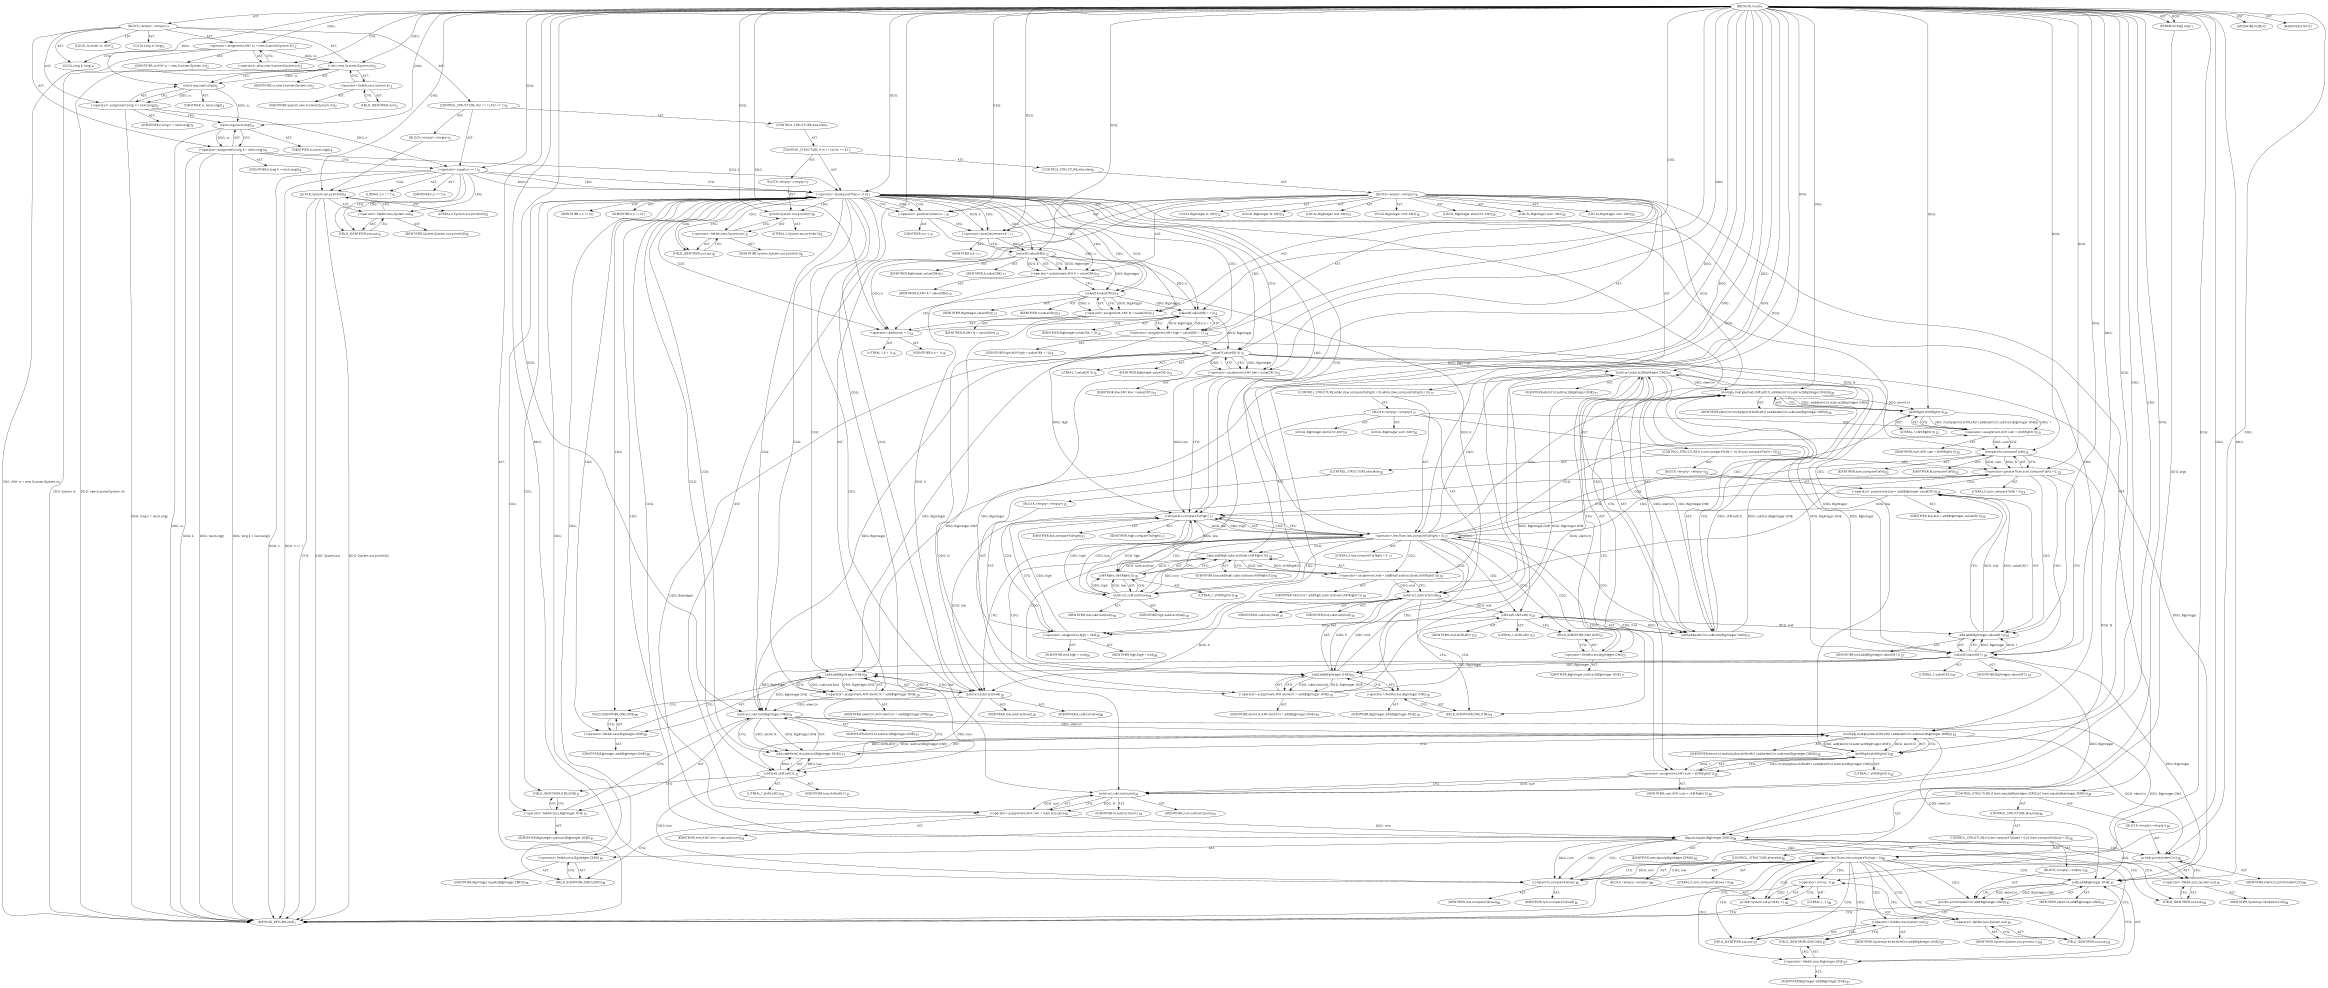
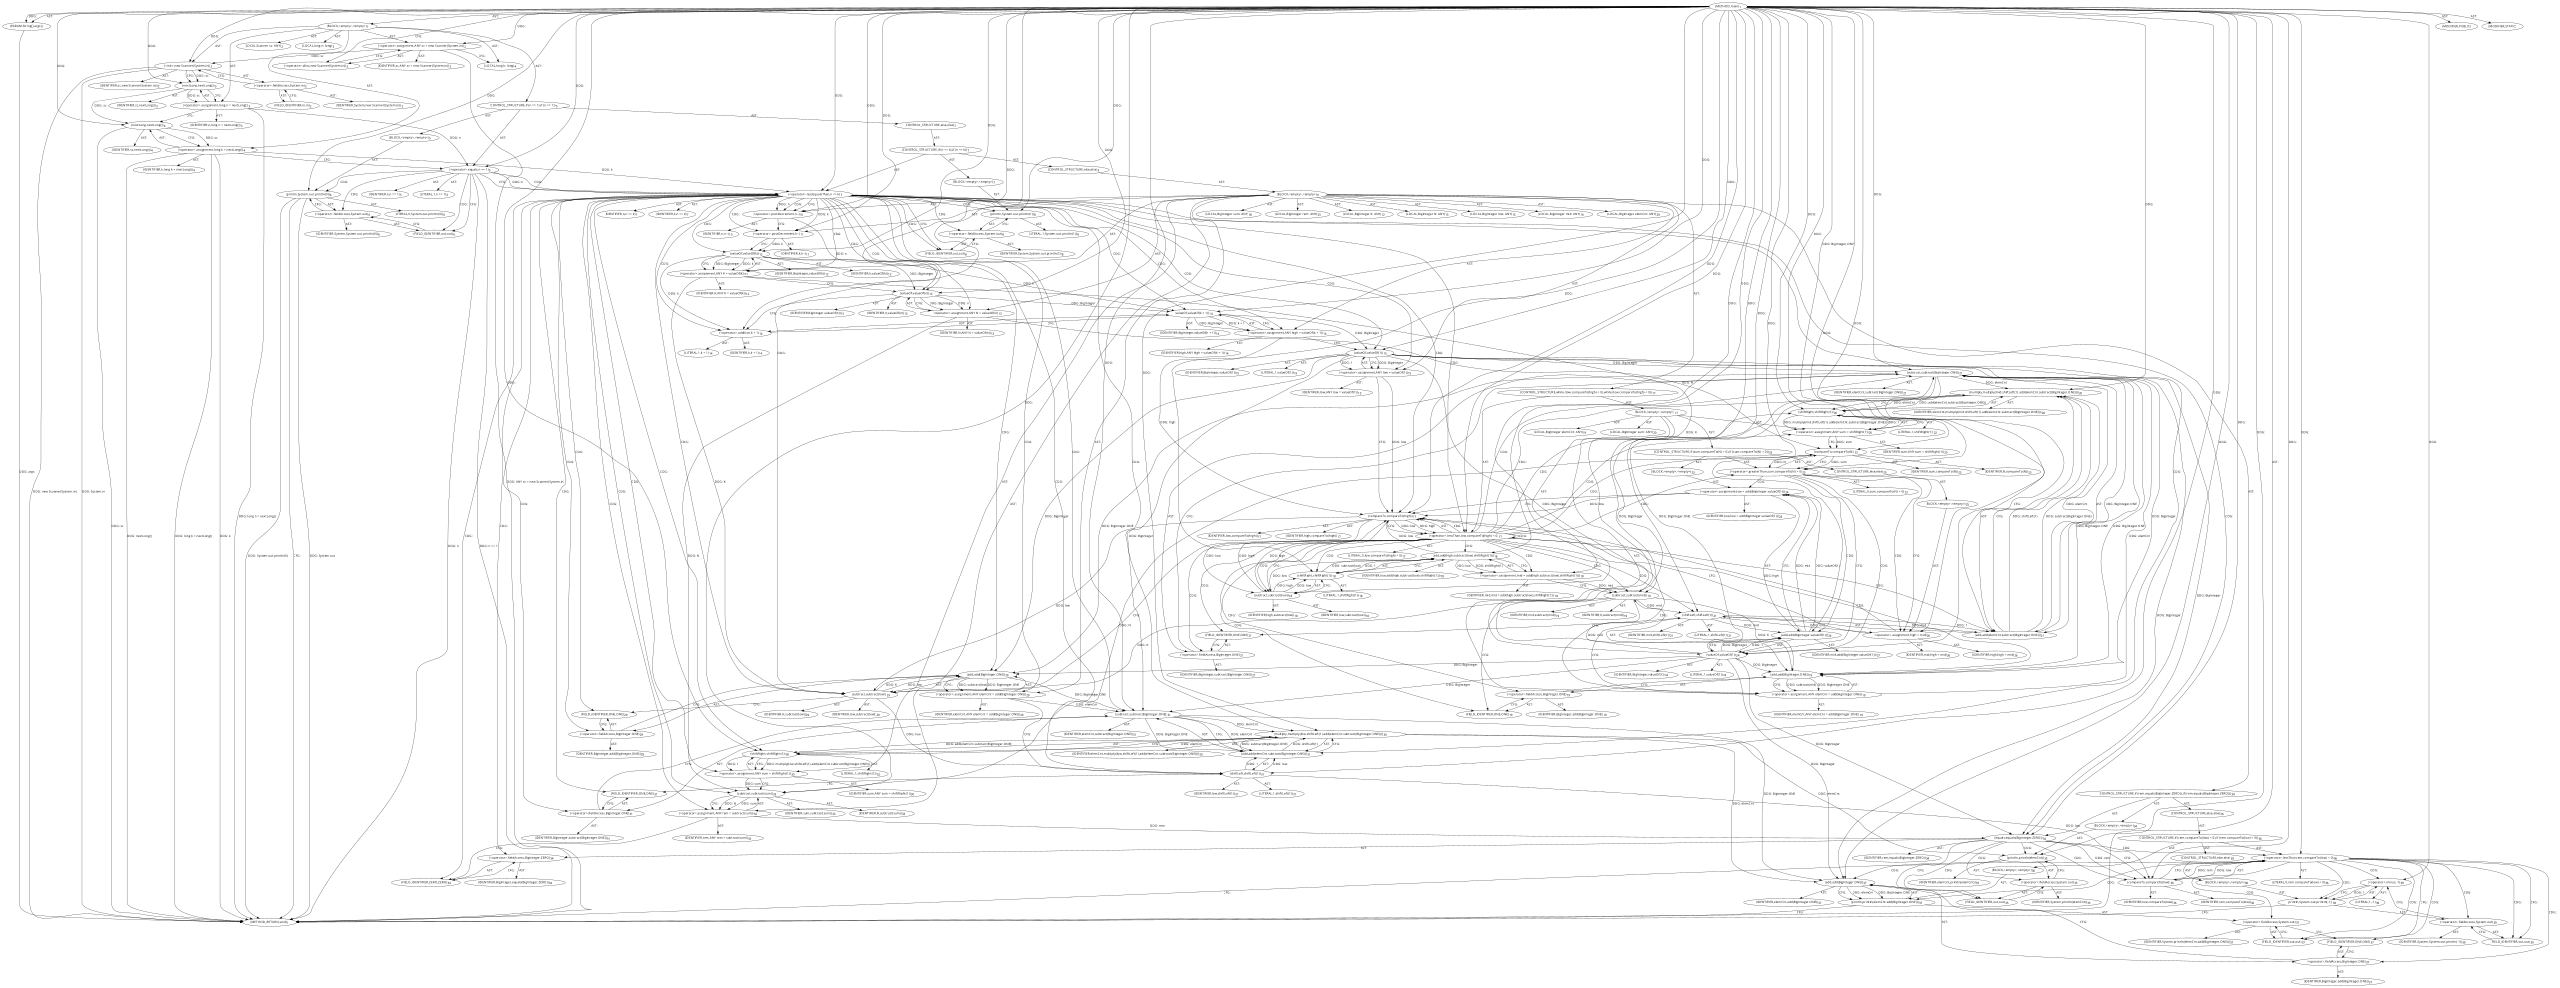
edge "(METHOD,main)" -> "(valueOf,valueOf(n))": added, label "DDG:"
edge "(METHOD,main)" -> "(<operator>.greaterThan,sum.compareTo(N) > 0)": label "DDG: " -> "DDG: BigInteger.ONE"
